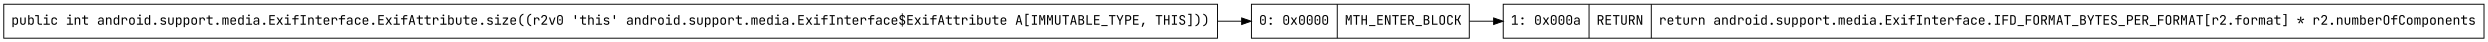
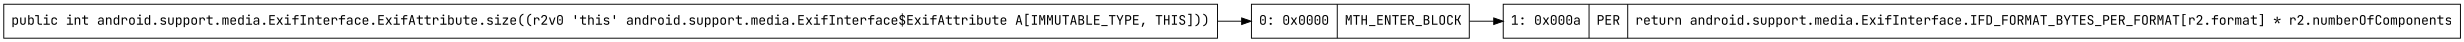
node "1: 0x000a": text "RETURN" -> "PER"
